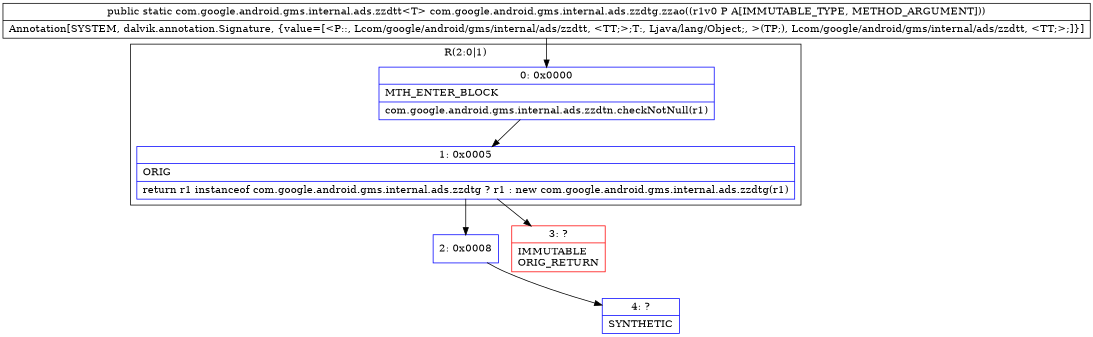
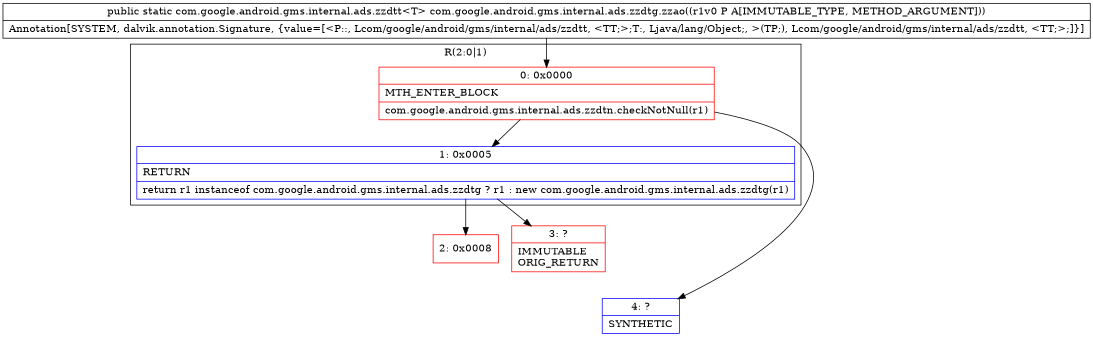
node "0: 0x0000": color blue -> red
node "1: 0x0005": text "ORIG" -> "RETURN"
node "2: 0x0008": color blue -> red
edge "2: 0x0008" -> "4: ?": now "0: 0x0000" -> "4: ?"
